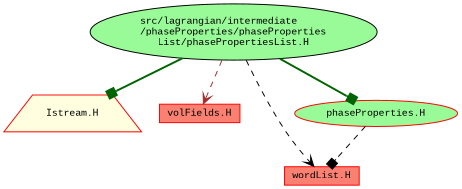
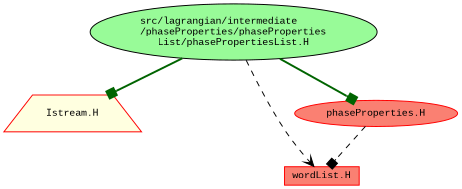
node "volFields.H": removed
node "phaseProperties.H": fillcolor palegreen -> salmon
